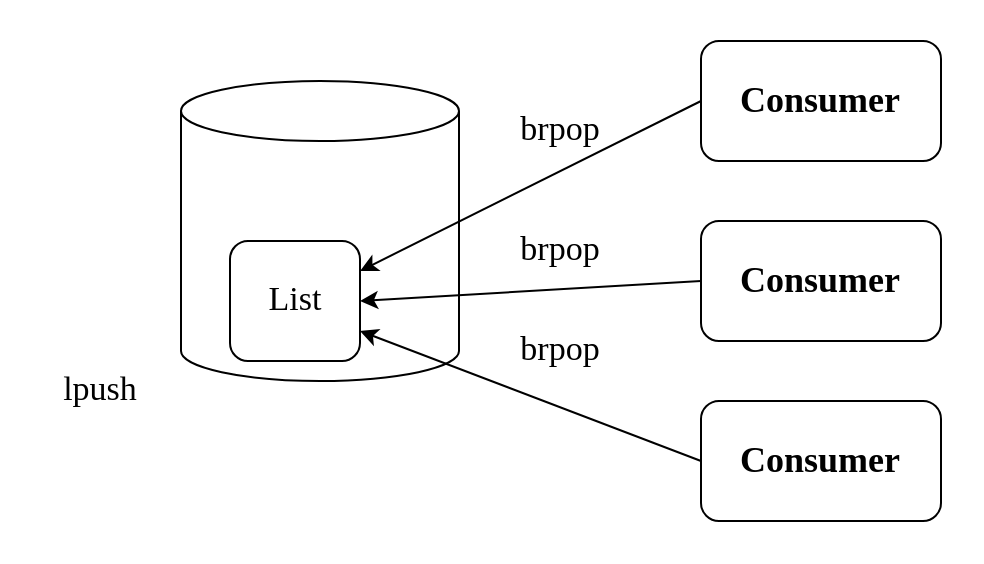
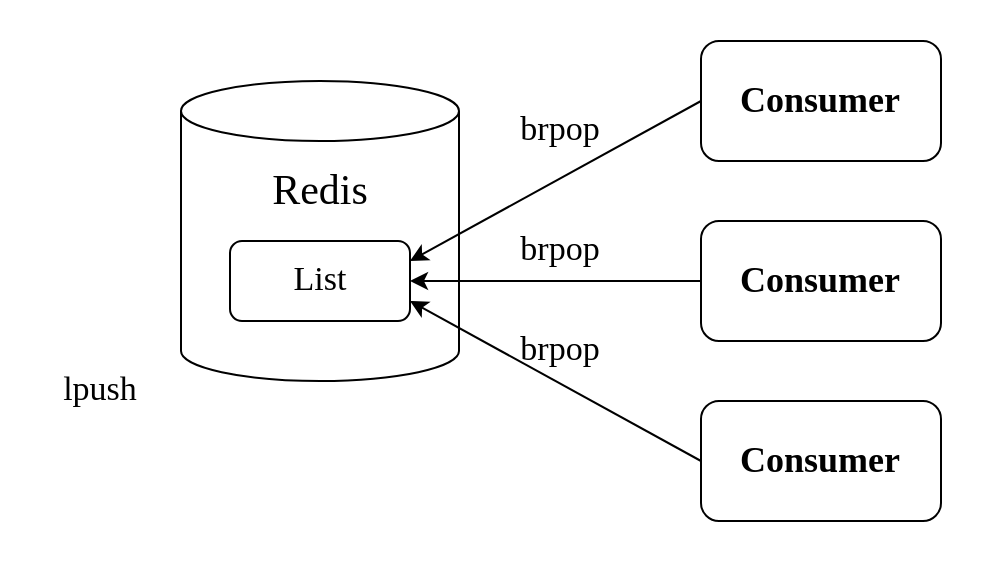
node "Redis": added
node "List": size 130x120 -> 180x80
